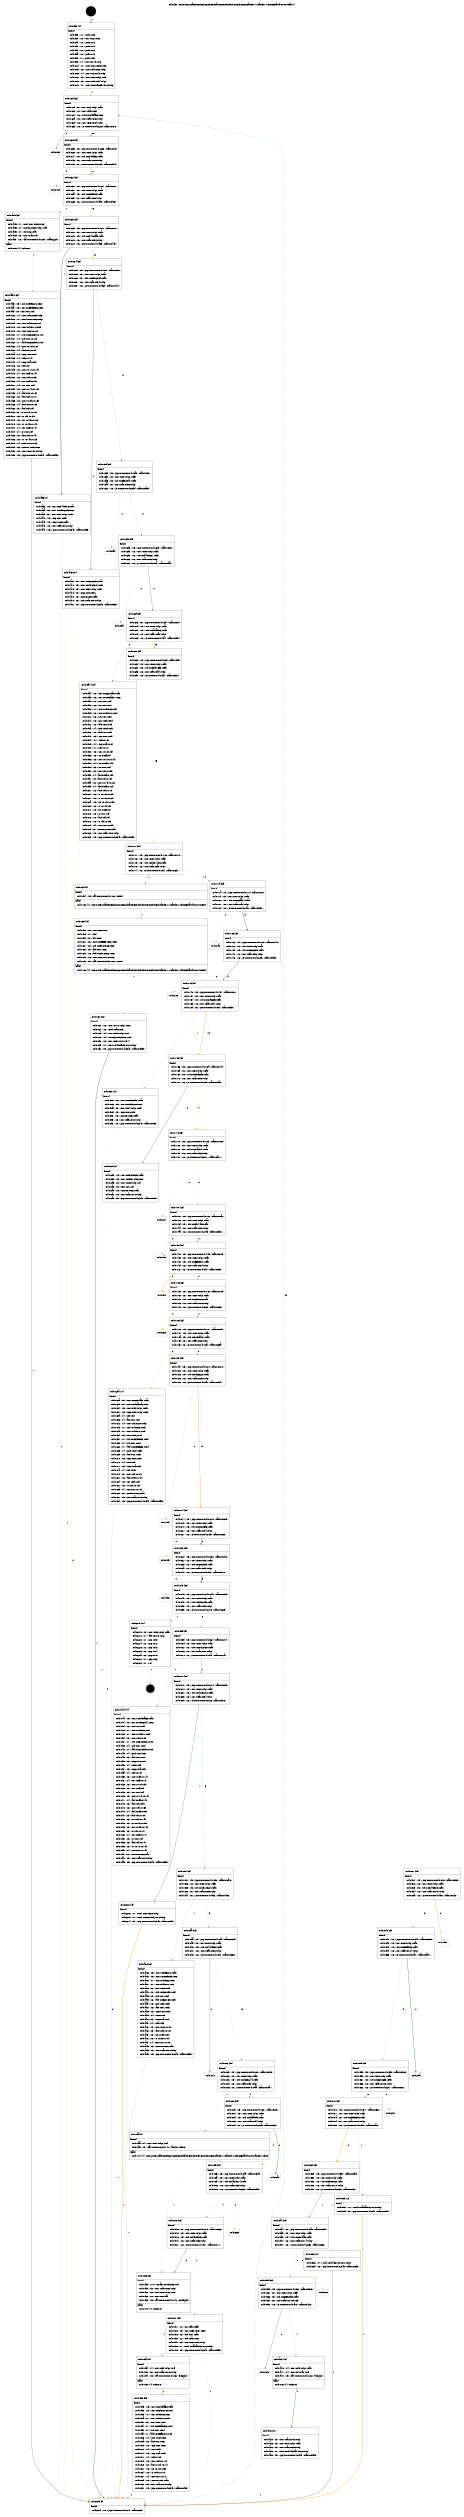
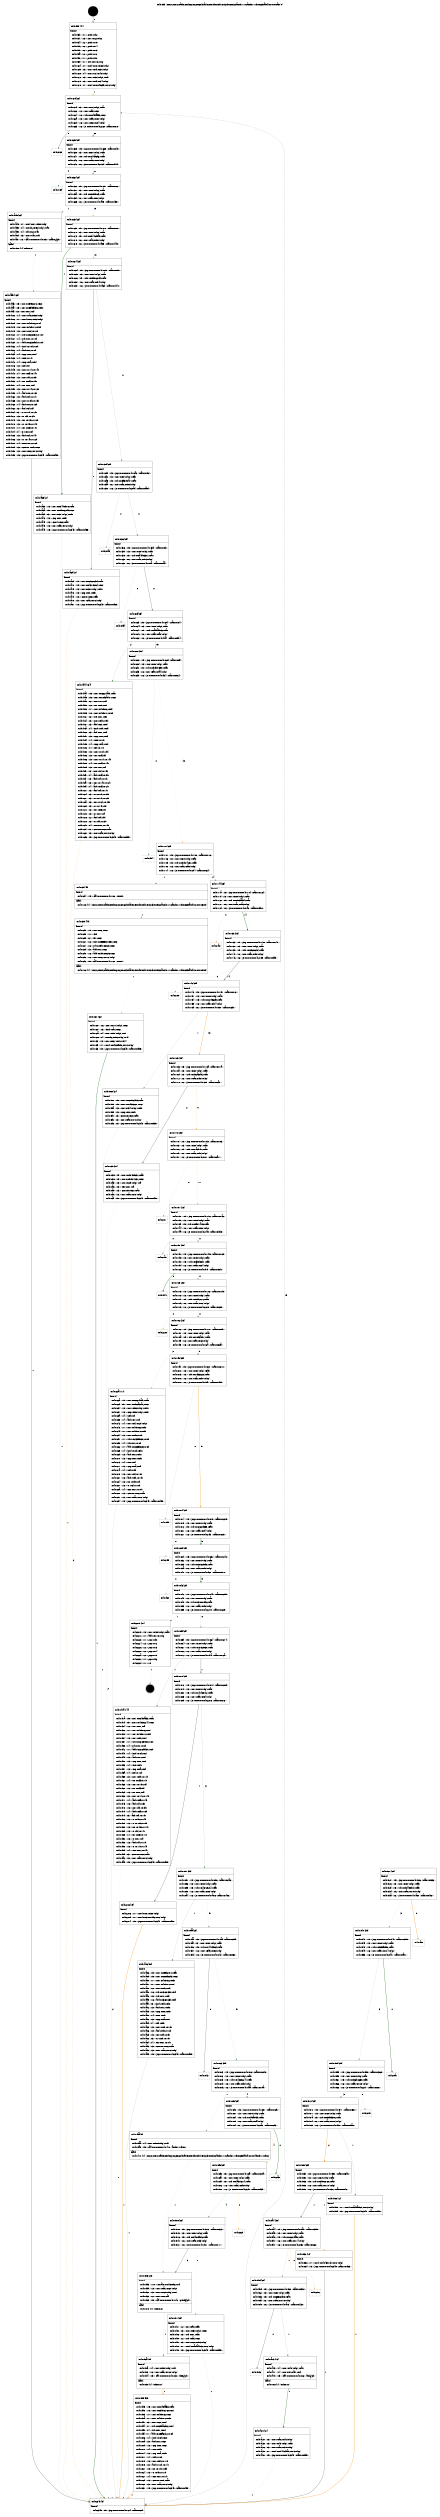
node "0x401f54": added
edge "0x4017b0 [25]" -> "0x401f7b": color darkorange -> darkgreen
